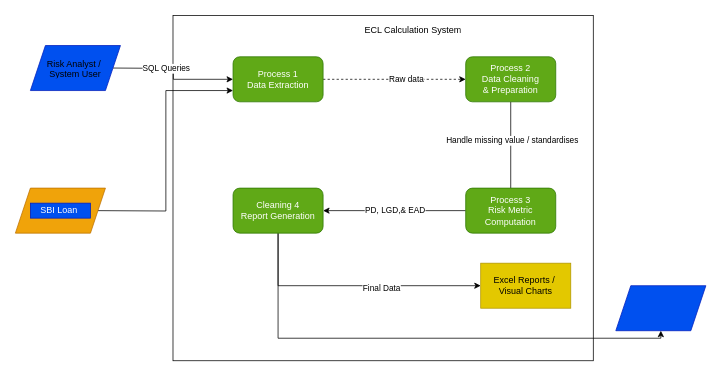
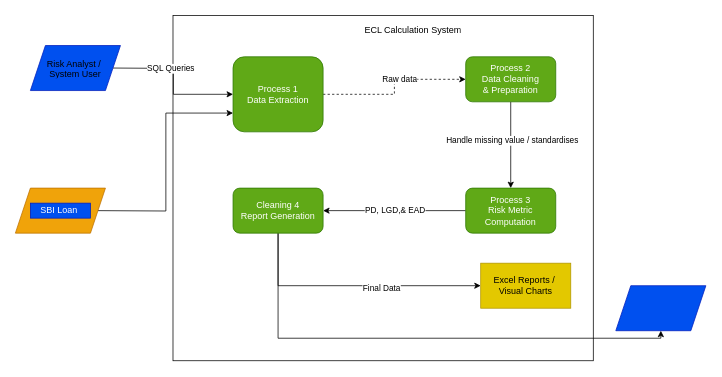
node "Process 1 Data Extraction": size 90x45 -> 90x75
edge "Process 2 Data Cleaning & Preparation" -- "Process 3 Risk Metric Computation": arrowhead none -> classic
